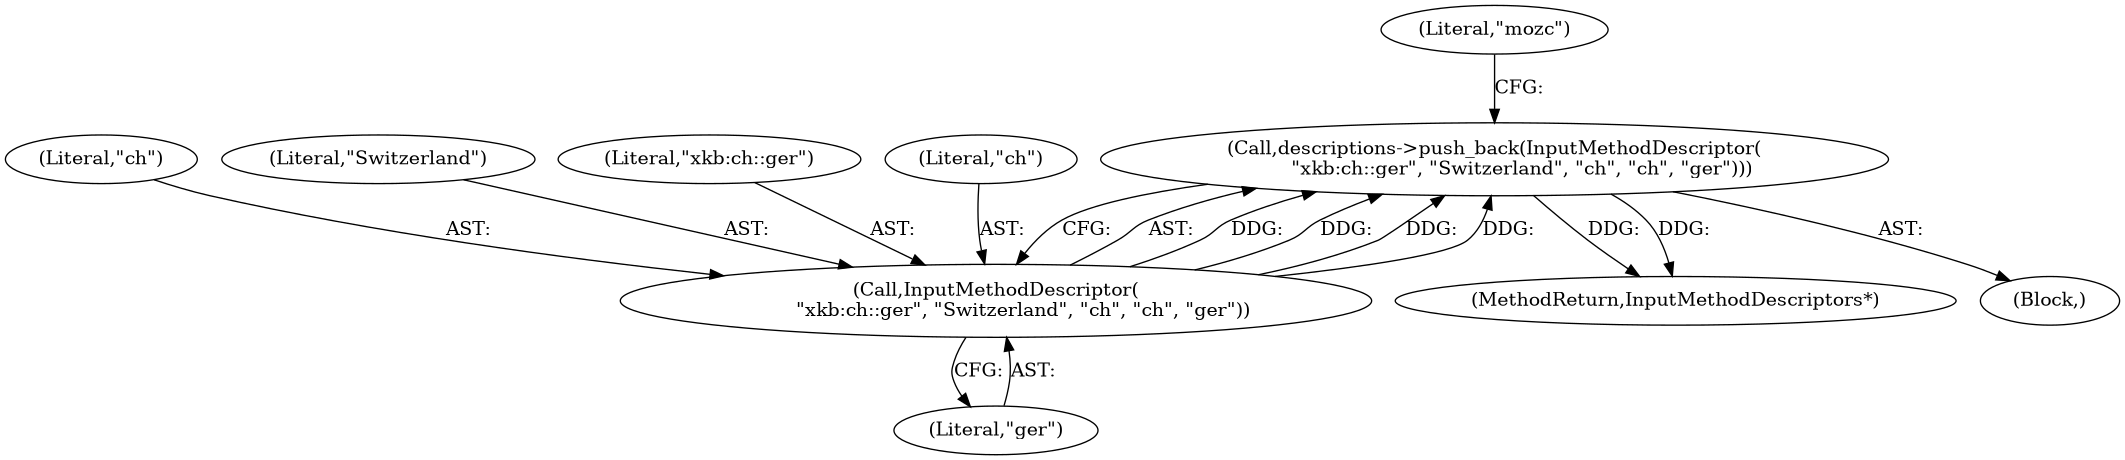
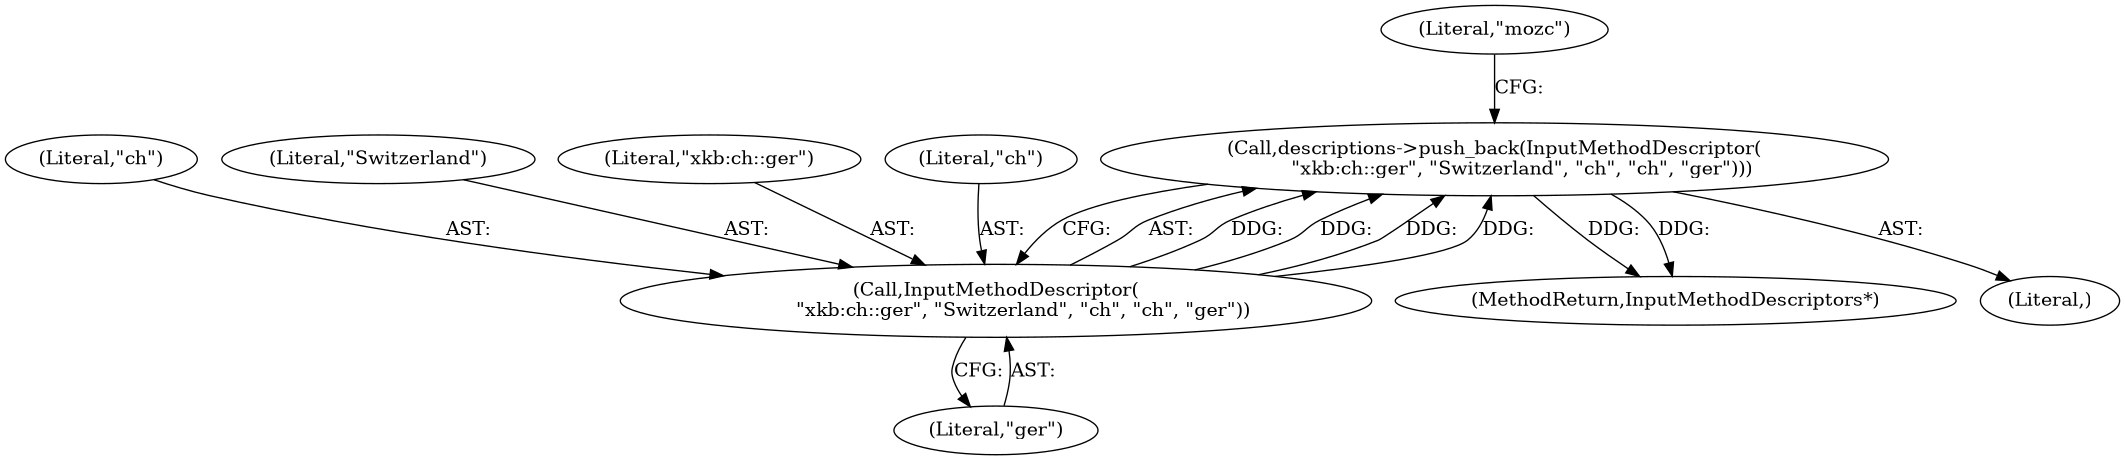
node "(Block,)": label "(Block,)" -> "(Literal,)"
